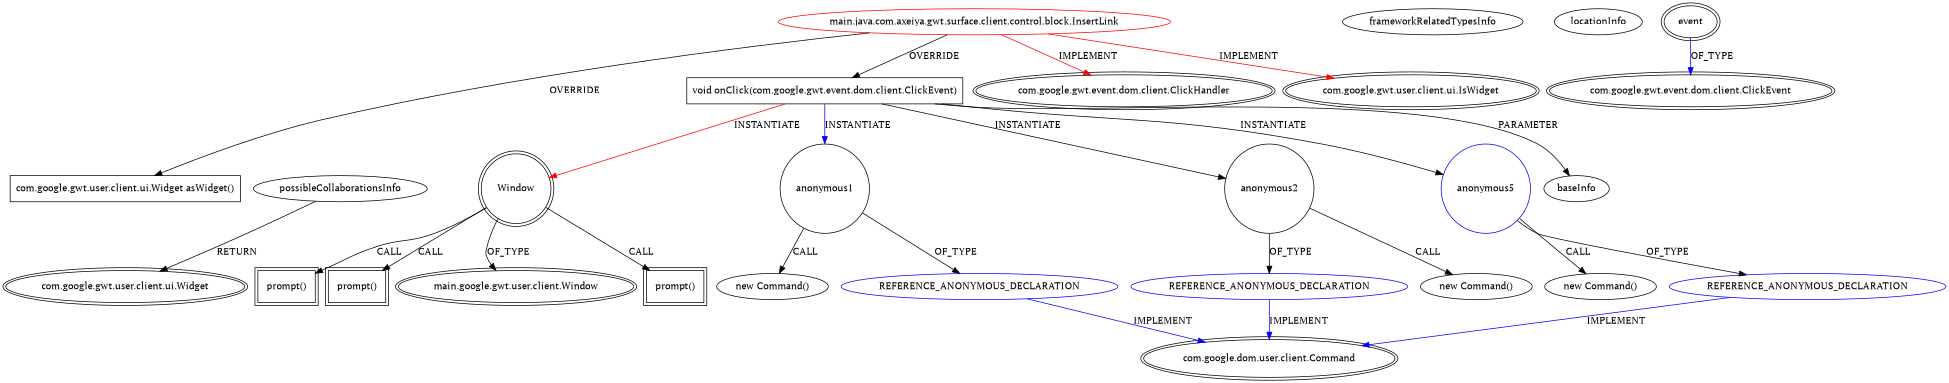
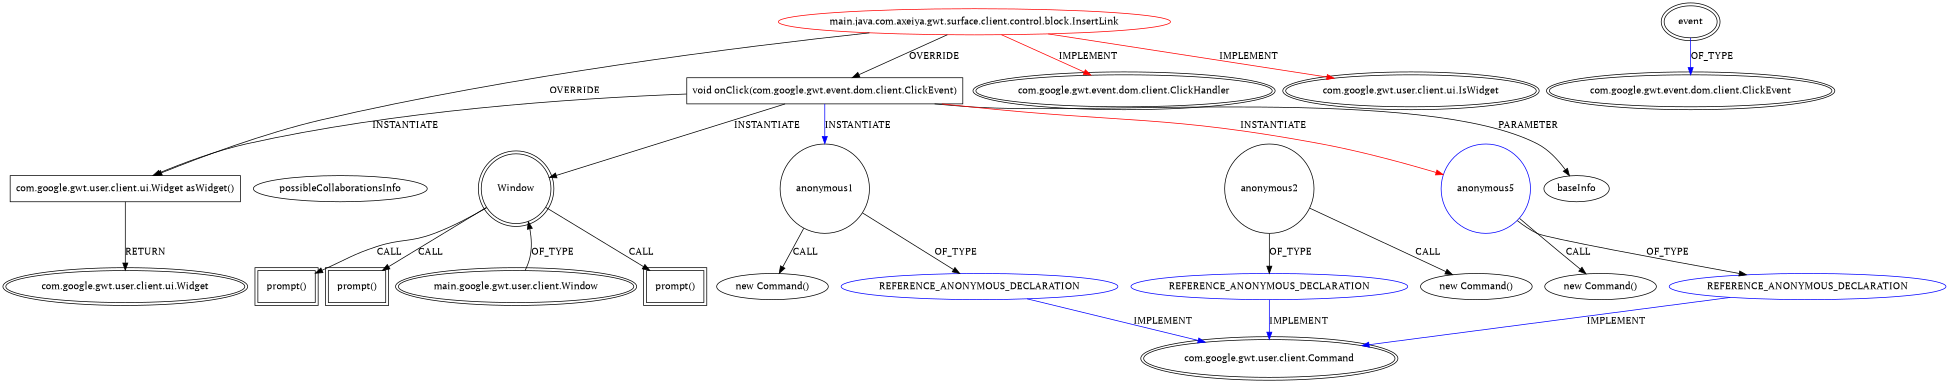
node "frameworkRelatedTypesInfo": removed
node "locationInfo": removed
edge "void onClick(com.google.gwt.event.dom.client.ClickEvent)" -> "anonymous5": color black -> red
edge "void onClick(com.google.gwt.event.dom.client.ClickEvent)" -> "Window": color red -> black
edge "void onClick(com.google.gwt.event.dom.client.ClickEvent)" -> "anonymous2": now "void onClick(com.google.gwt.event.dom.client.ClickEvent)" -> "com.google.gwt.user.client.ui.Widget asWidget()"
edge "possibleCollaborationsInfo" -> "com.google.gwt.user.client.ui.Widget": now "com.google.gwt.user.client.ui.Widget asWidget()" -> "com.google.gwt.user.client.ui.Widget"
edge "Window" -> "main.google.gwt.user.client.Window": reversed
node "com.google.dom.user.client.Command": label "com.google.dom.user.client.Command" -> "com.google.gwt.user.client.Command"
